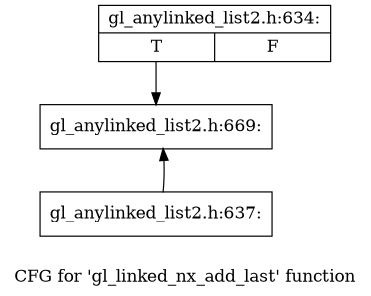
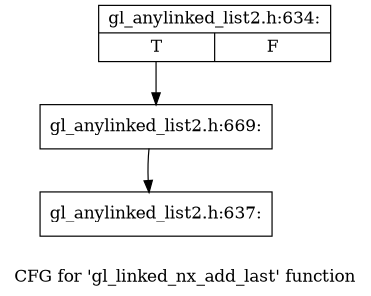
edge "gl_anylinked_list2.h:637:" -> "gl_anylinked_list2.h:669:": reversed
